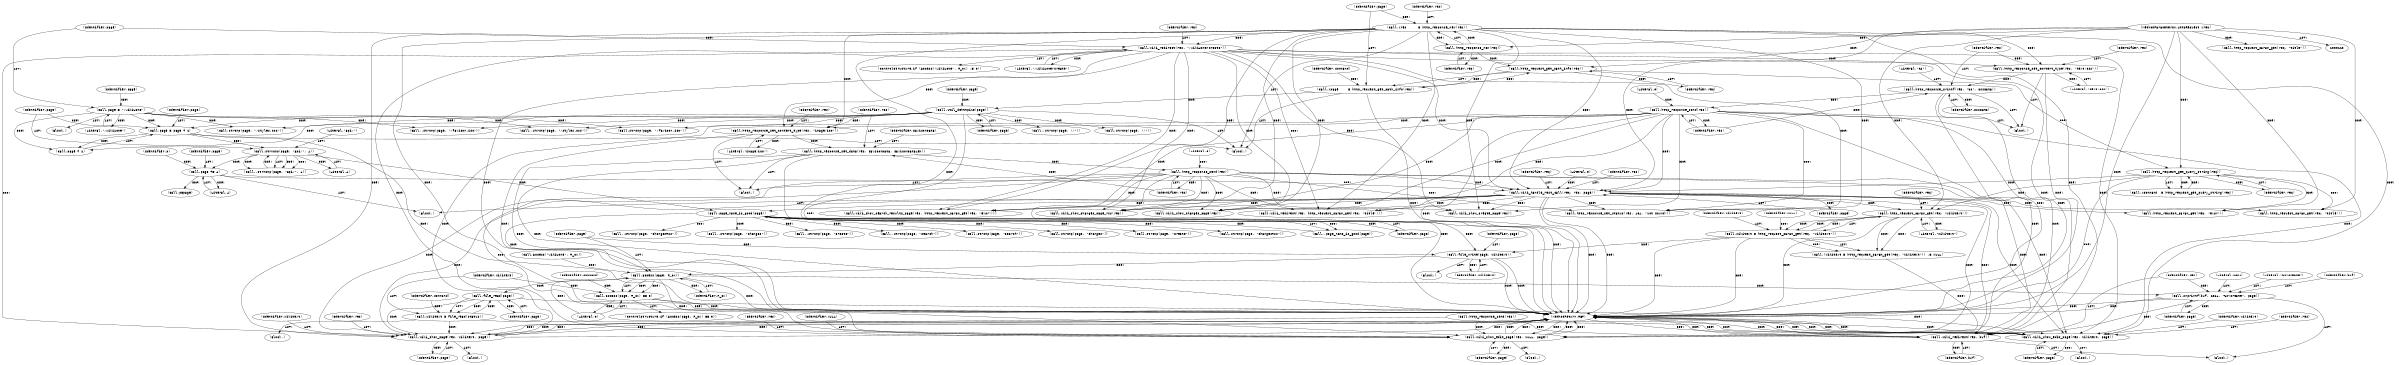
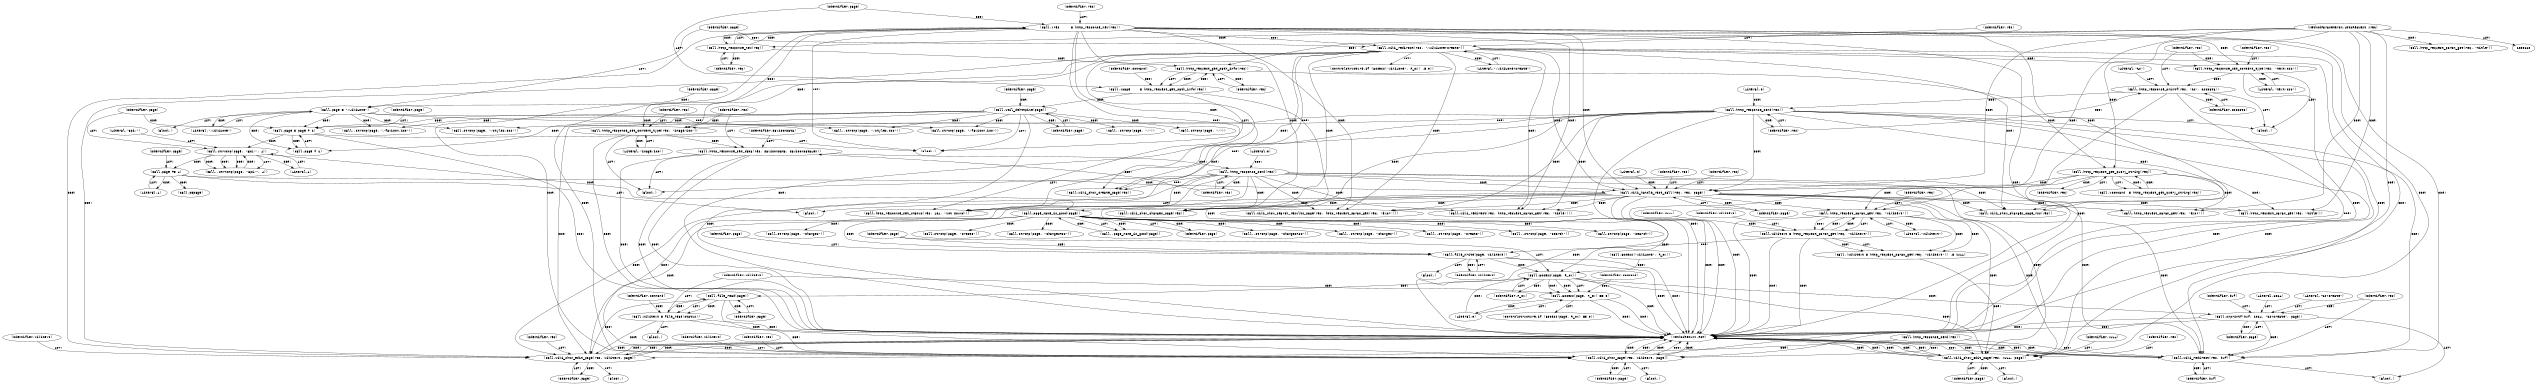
node "(Identifier,p)": removed
edge "(Call,wiki_handle_rest_call(req, res, page))" -> "(Call,wiki_show_create_page(res))": removed, label "DDG:"
edge "(Call,wikitext = file_read(status))" -> "(MethodReturn,RET)": added, label "DDG:"
